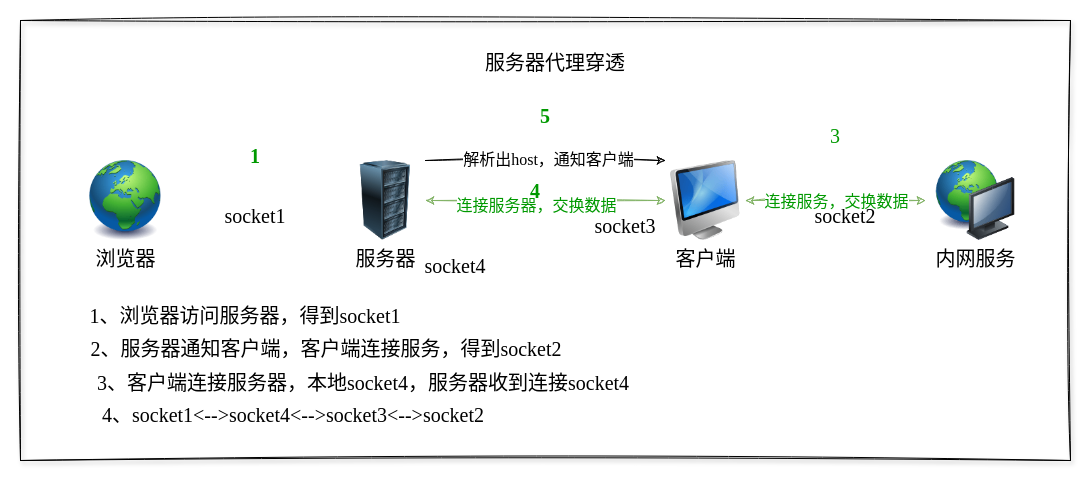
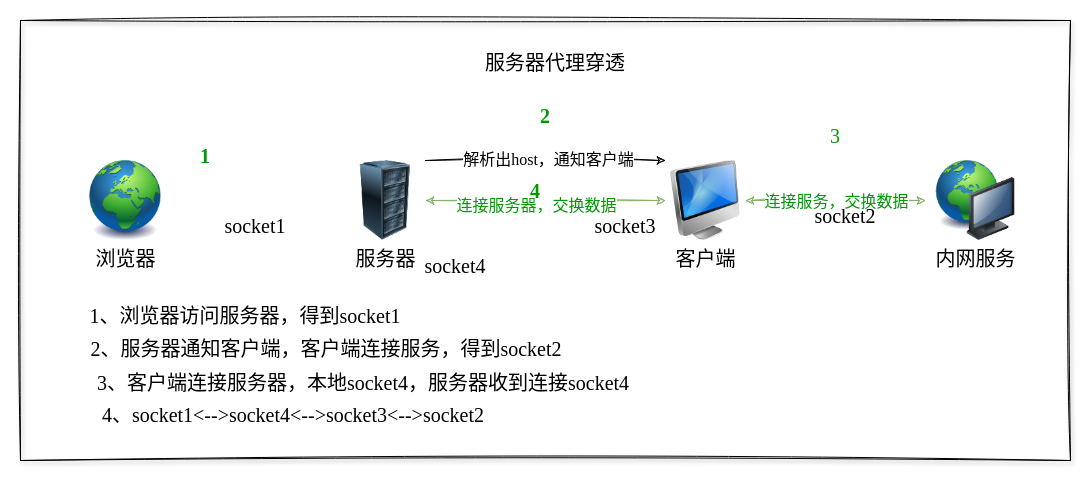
node "5": label "5" -> "2"
node "1": moved (256, 156) -> (206, 156)
node "socket1": moved (256, 216) -> (256, 226)
